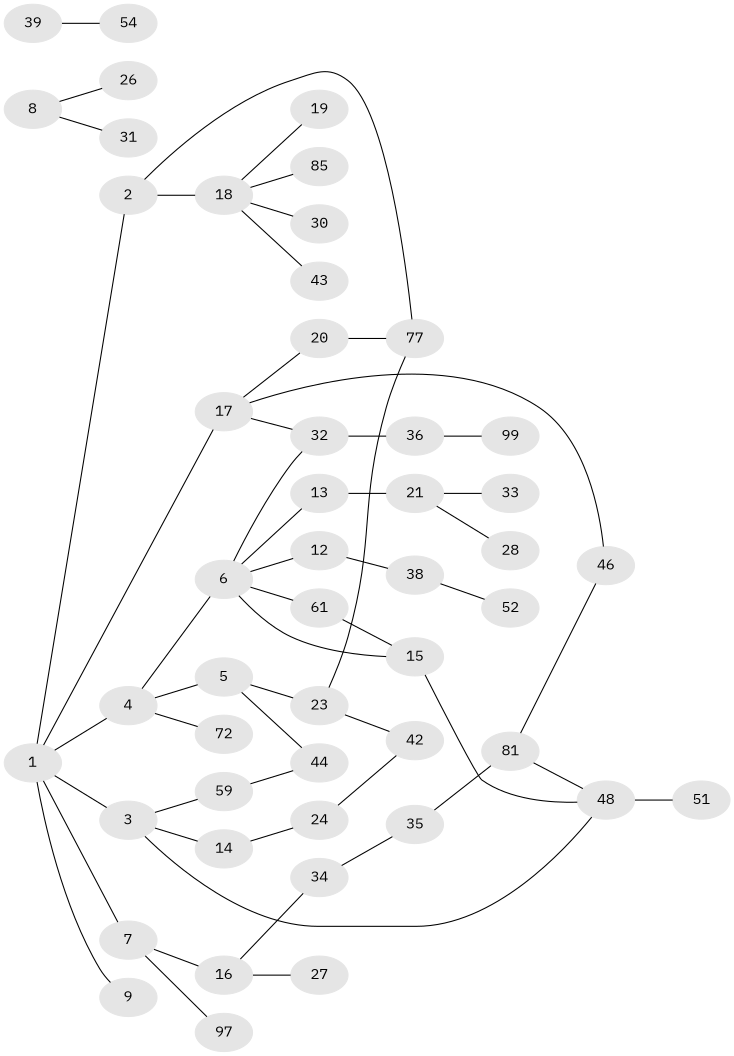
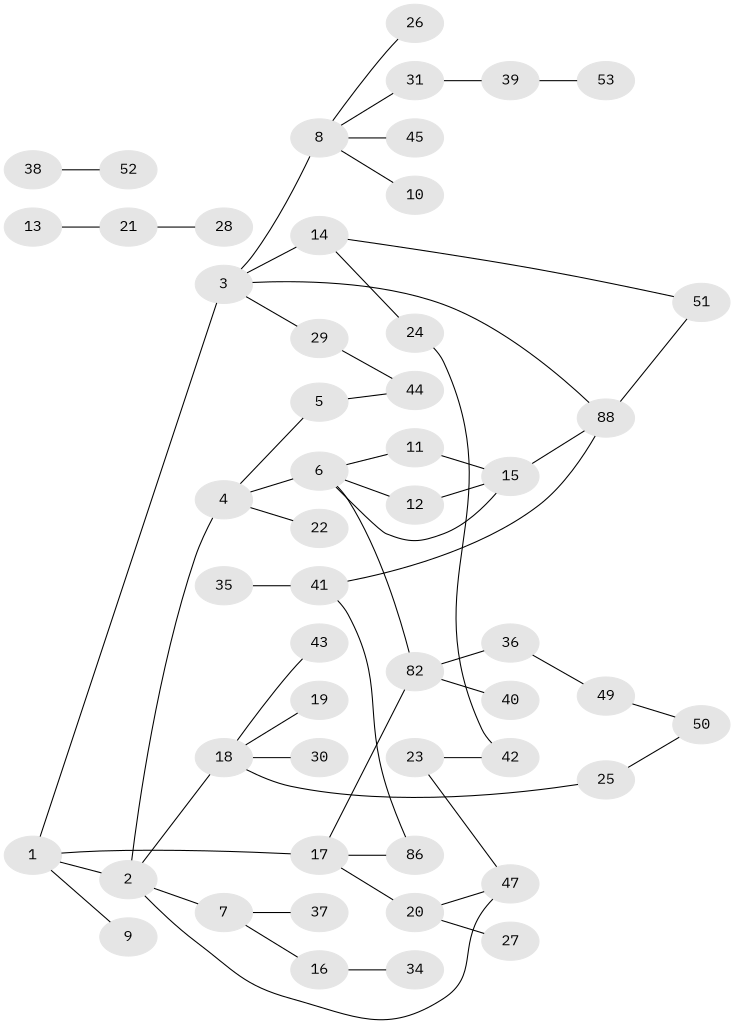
node "54": label "54" -> "53"
edge "31" -- "39": added
node "45": added
node "85": label "85" -> "25"
node "10": added
edge "8" -- "3": added
edge "14" -- "51": added
node "77": label "77" -> "47"
node "32": label "32" -> "82"
node "99": label "99" -> "49"
node "33": removed
edge "13" -- "6": removed
edge "12" -- "38": now "12" -- "15"
node "46": label "46" -> "86"
node "61": label "61" -> "11"
edge "5" -- "23": removed
node "40": added
node "50": added
edge "4" -- "1": now "4" -- "2"
node "72": label "72" -> "22"
node "81": label "81" -> "41"
node "59": label "59" -> "29"
node "48": label "48" -> "88"
edge "35" -- "34": removed
edge "1" -- "7": now "2" -- "7"
edge "16" -- "27": now "20" -- "27"
node "97": label "97" -> "37"
